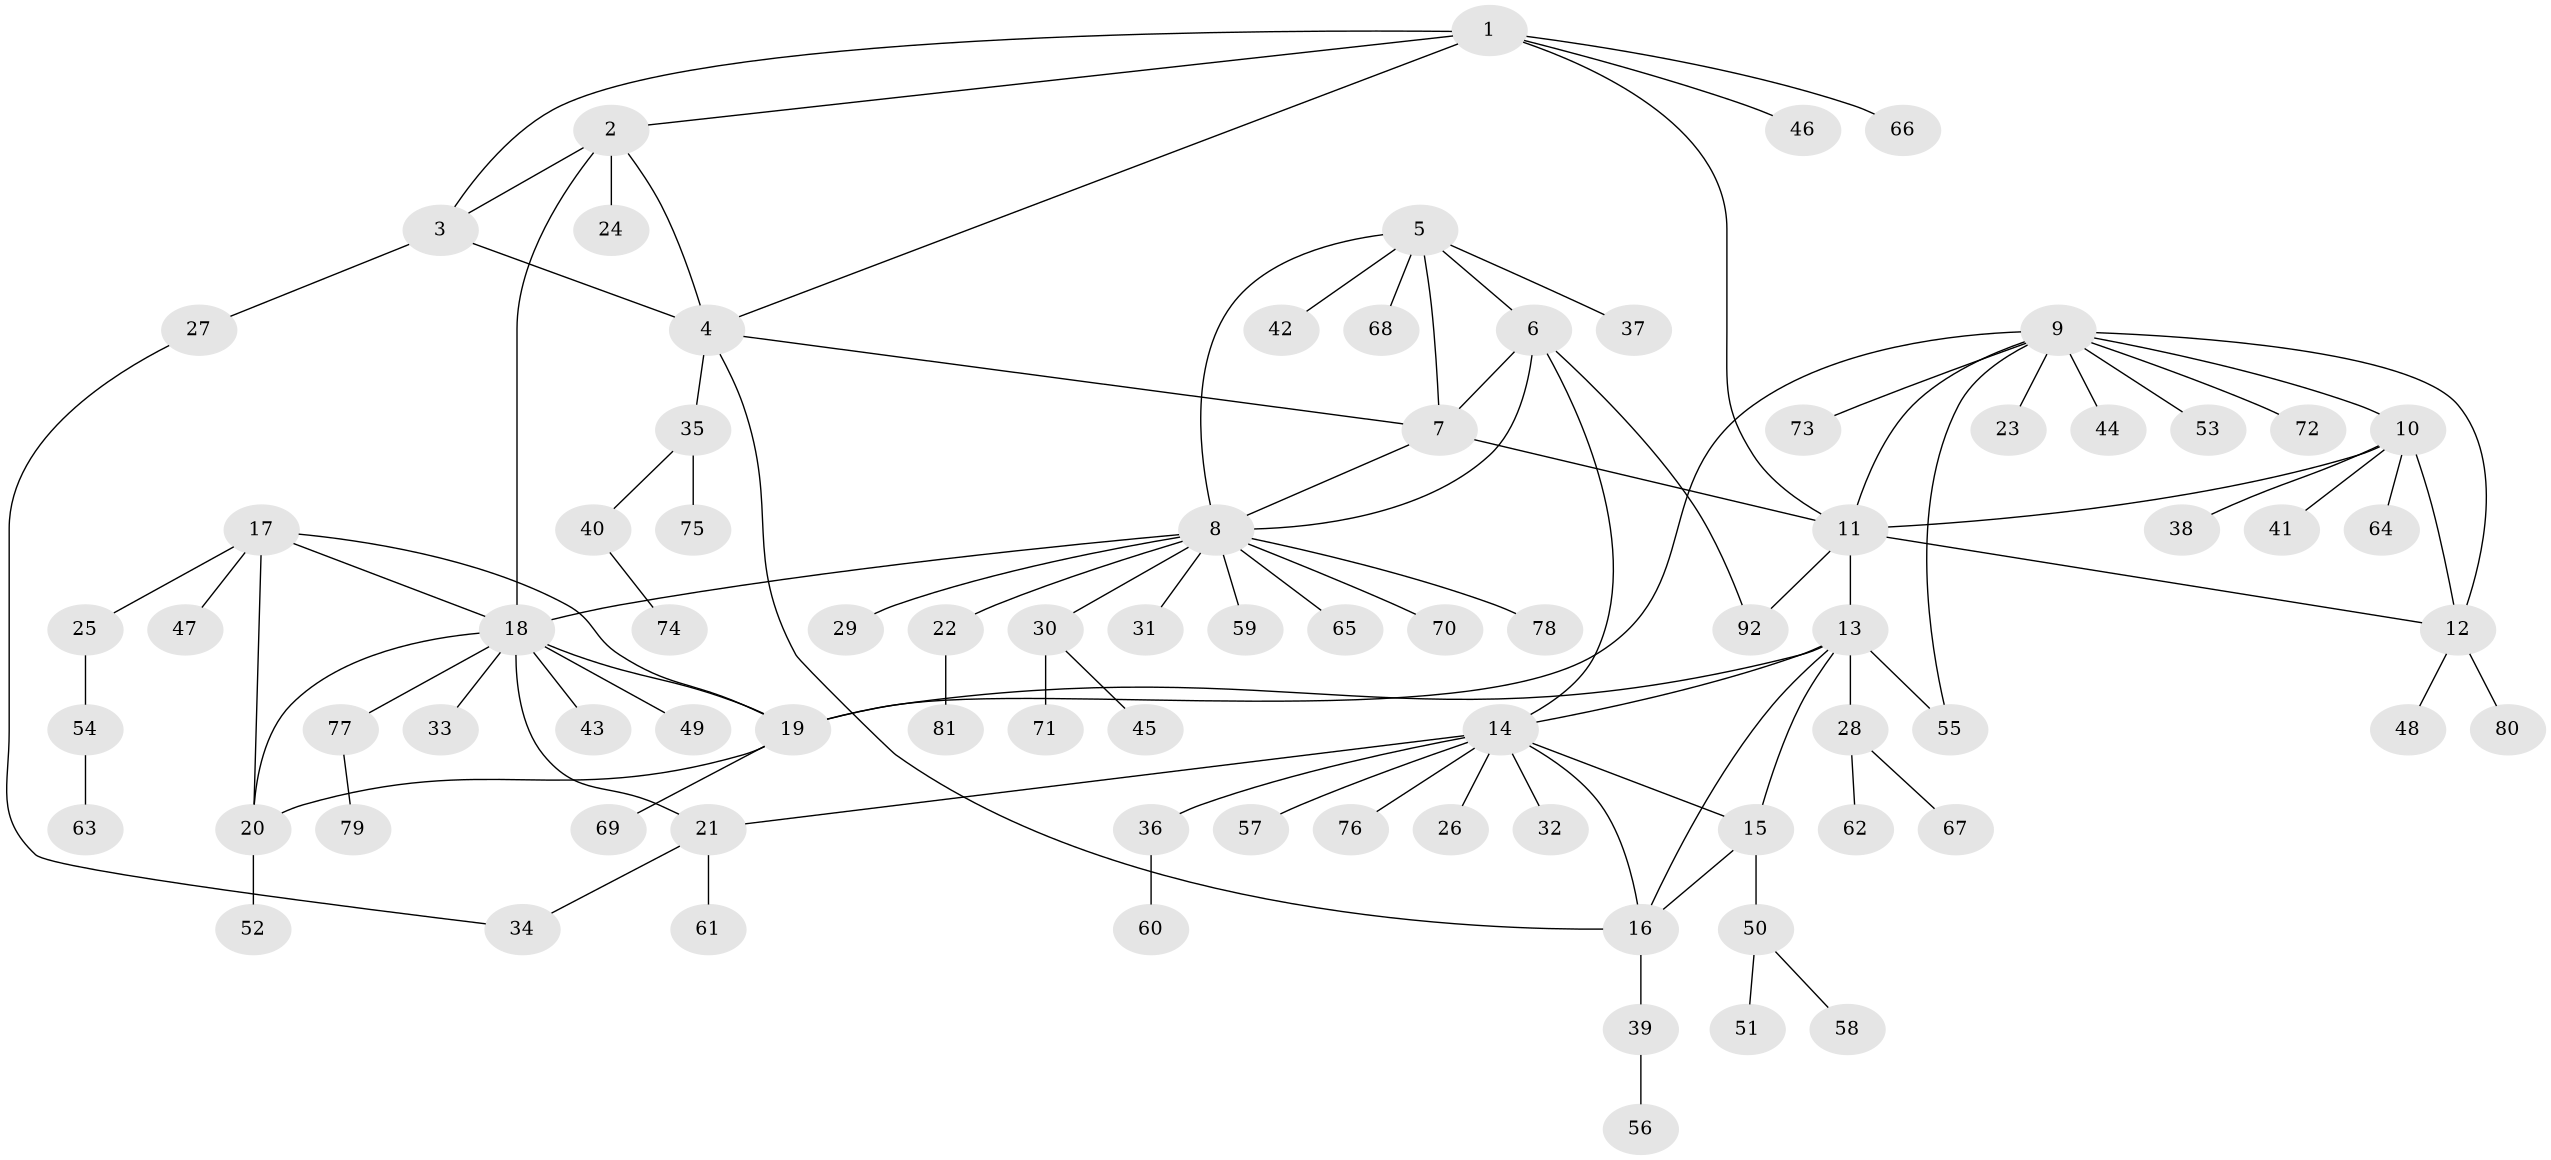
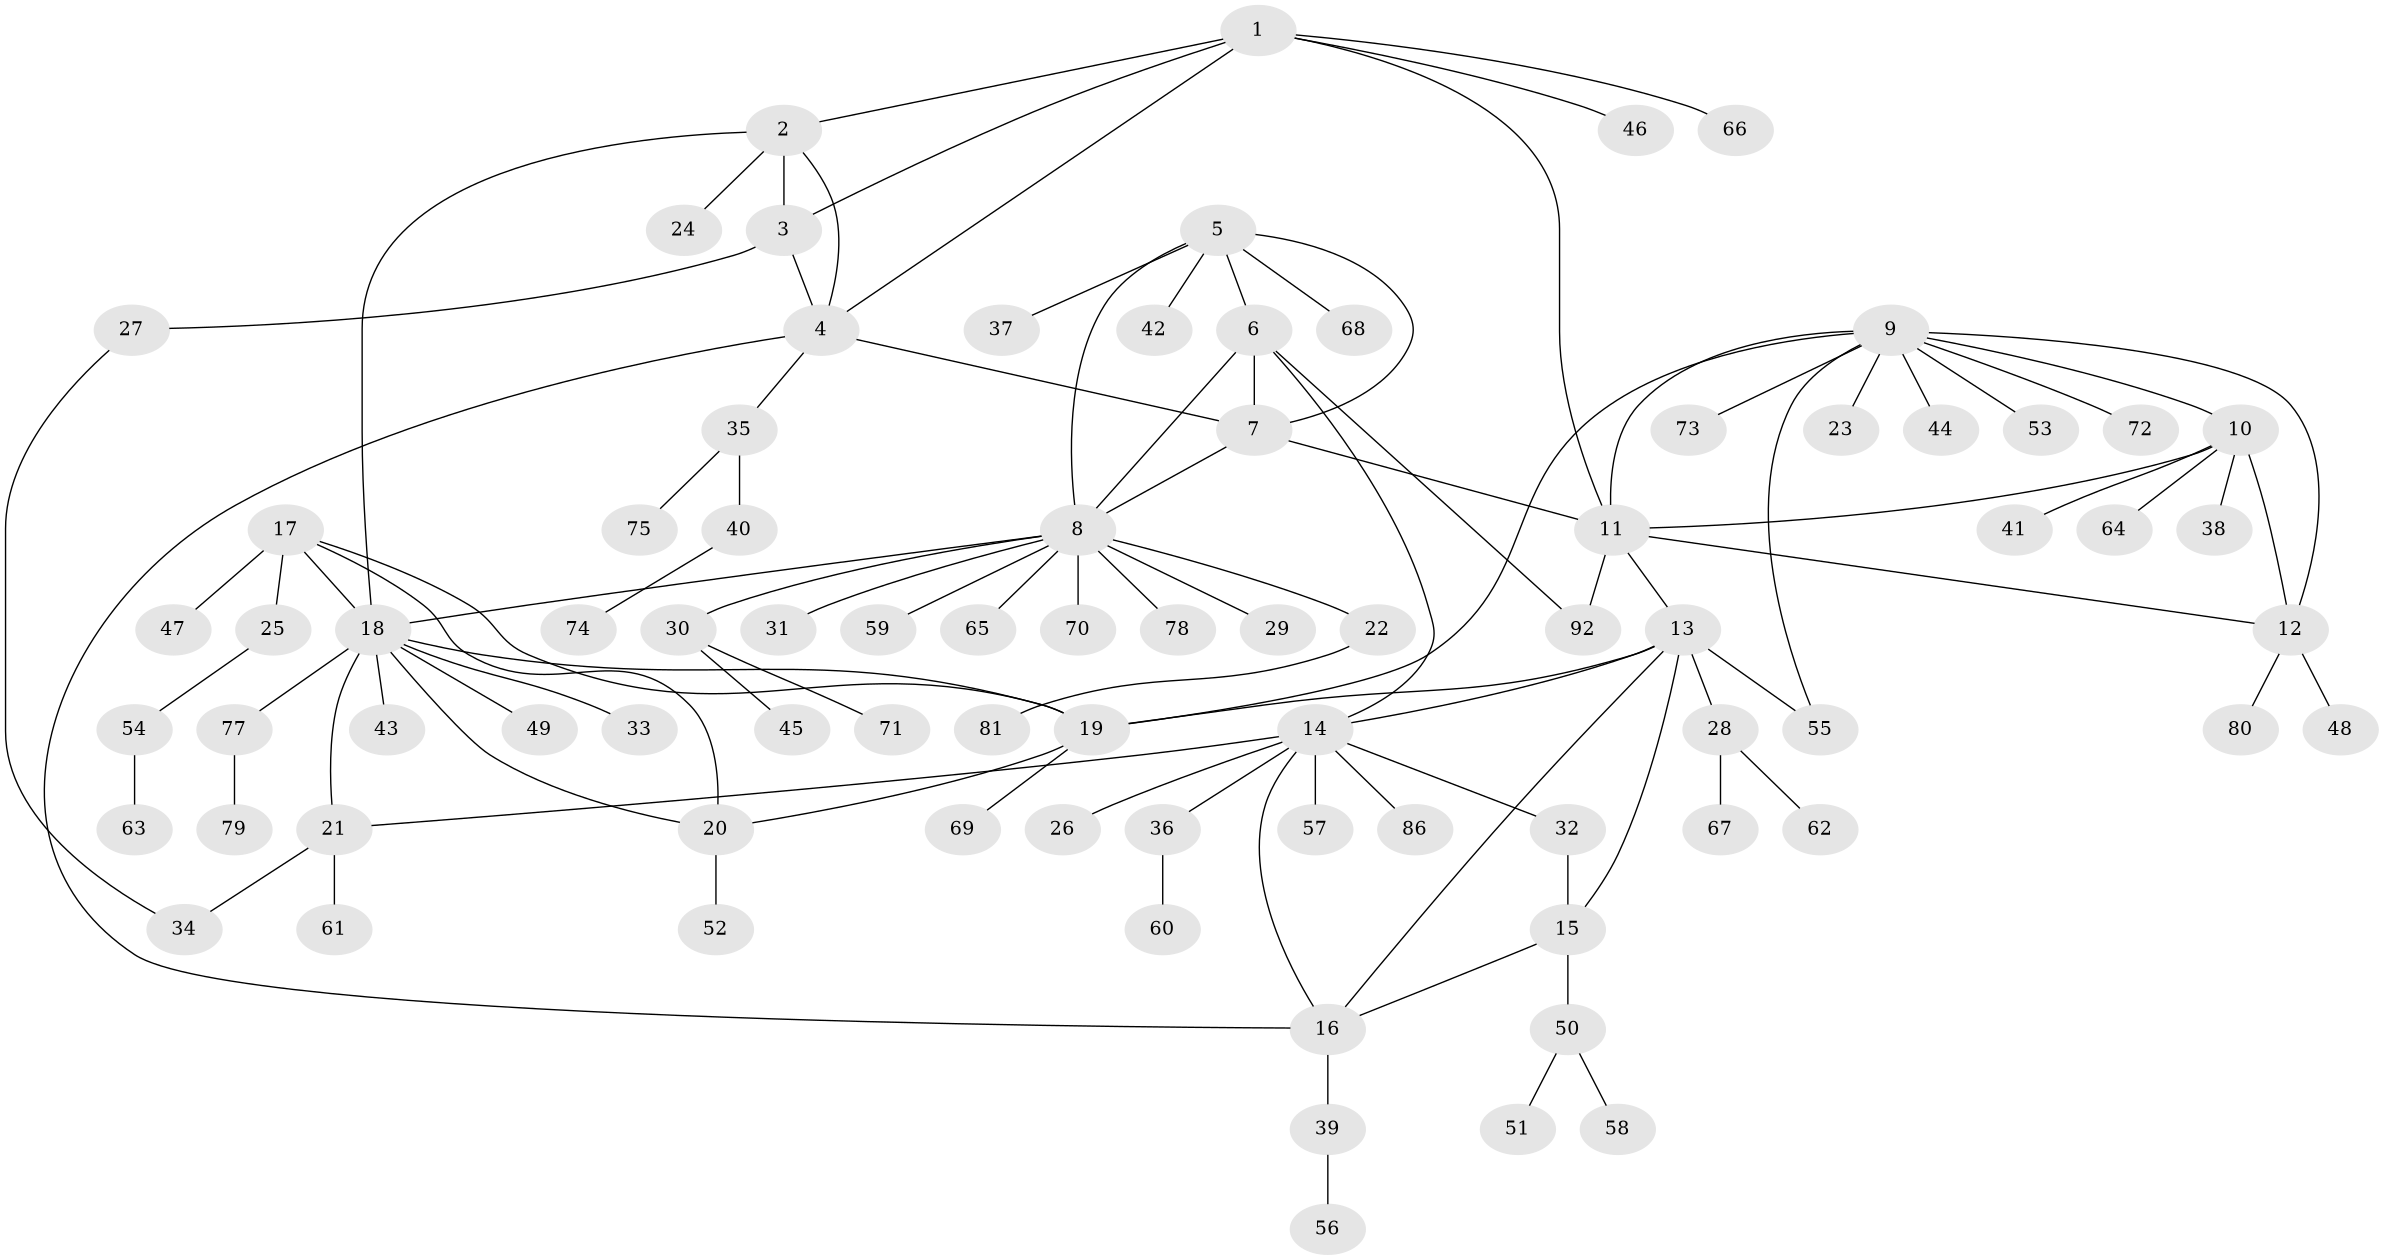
edge "14" -- "15": now "32" -- "15"
node "76": label "76" -> "86"
